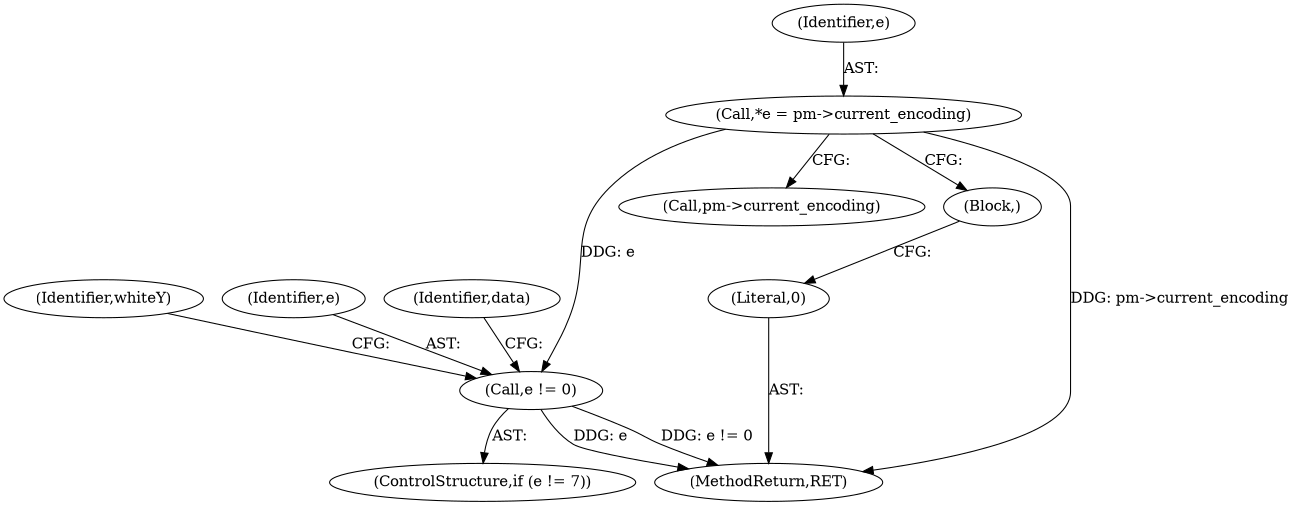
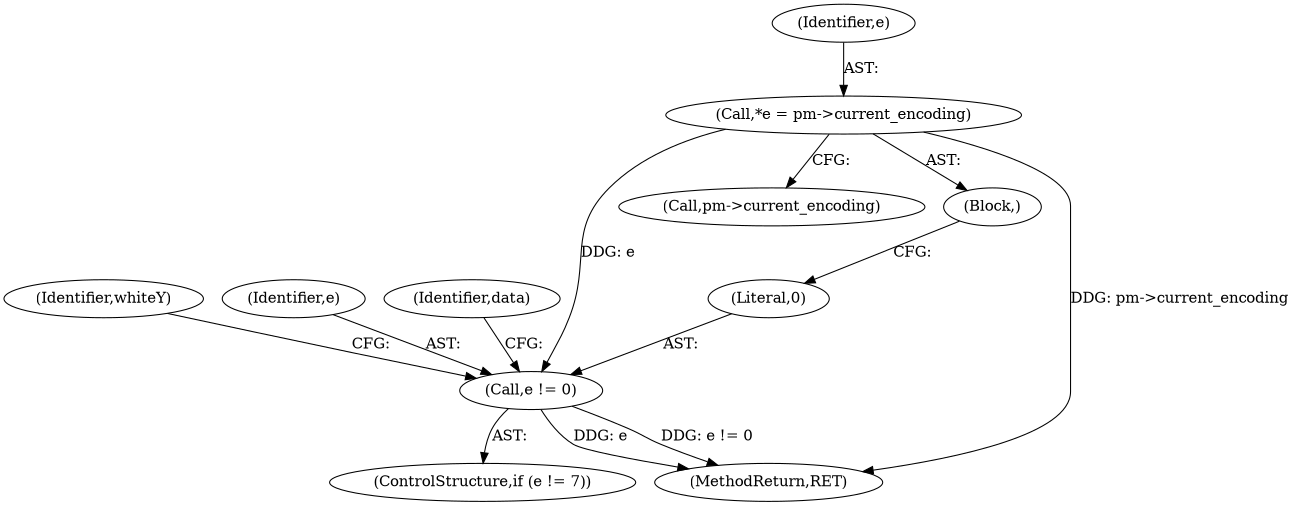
edge "(Call,*e = pm->current_encoding)" -> "(Block,)": label "CFG: " -> "AST: "
edge "(Literal,0)" -> "(MethodReturn,RET)": now "(Literal,0)" -> "(Call,e != 0)"
